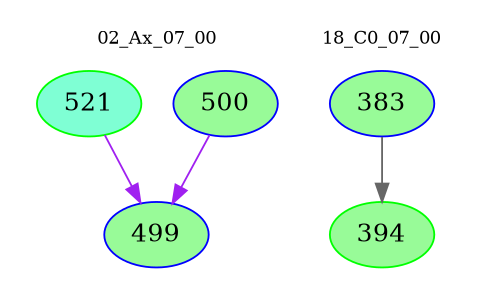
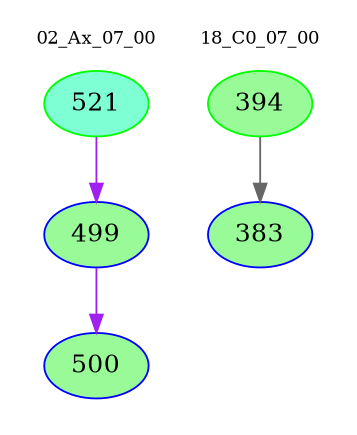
edge "383" -> "394": reversed
edge "500" -> "499": reversed
